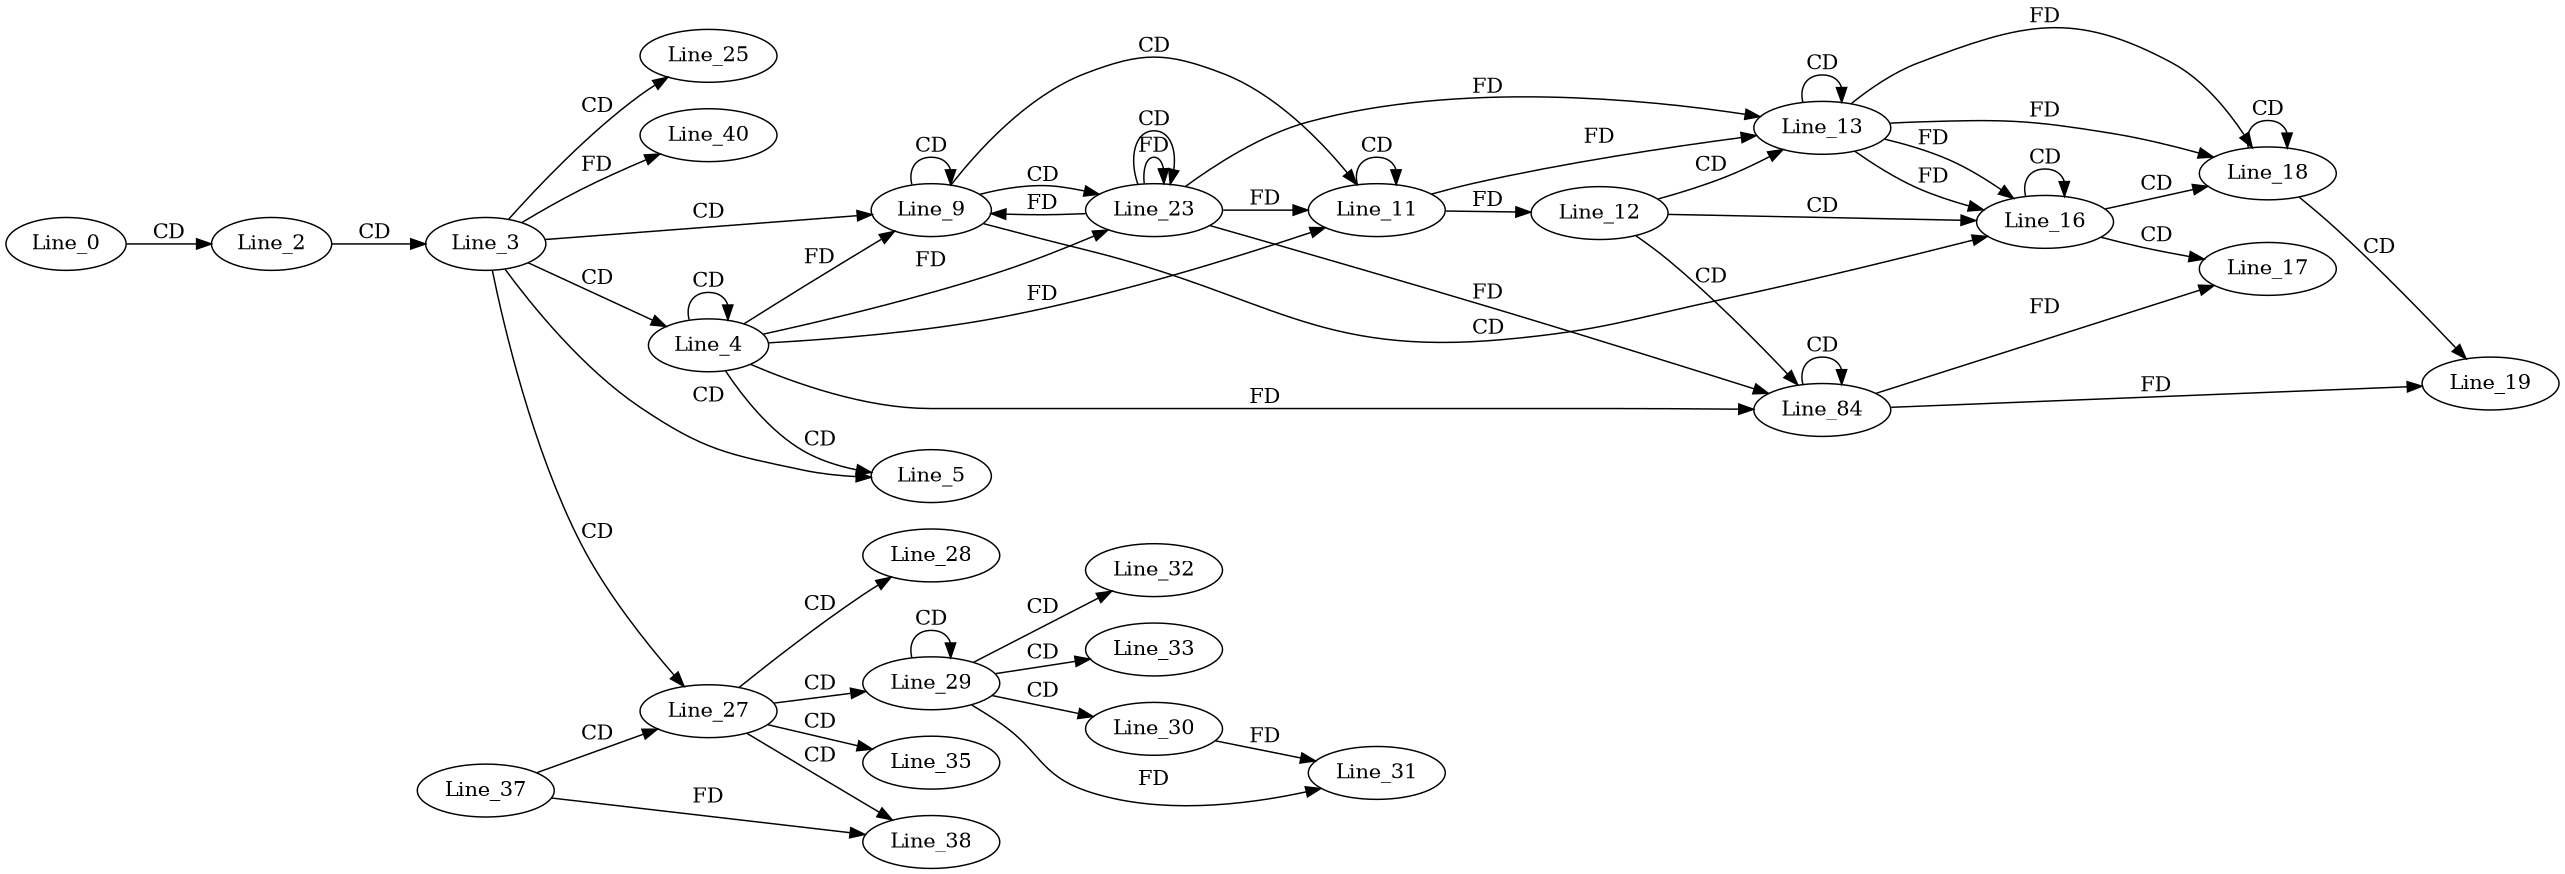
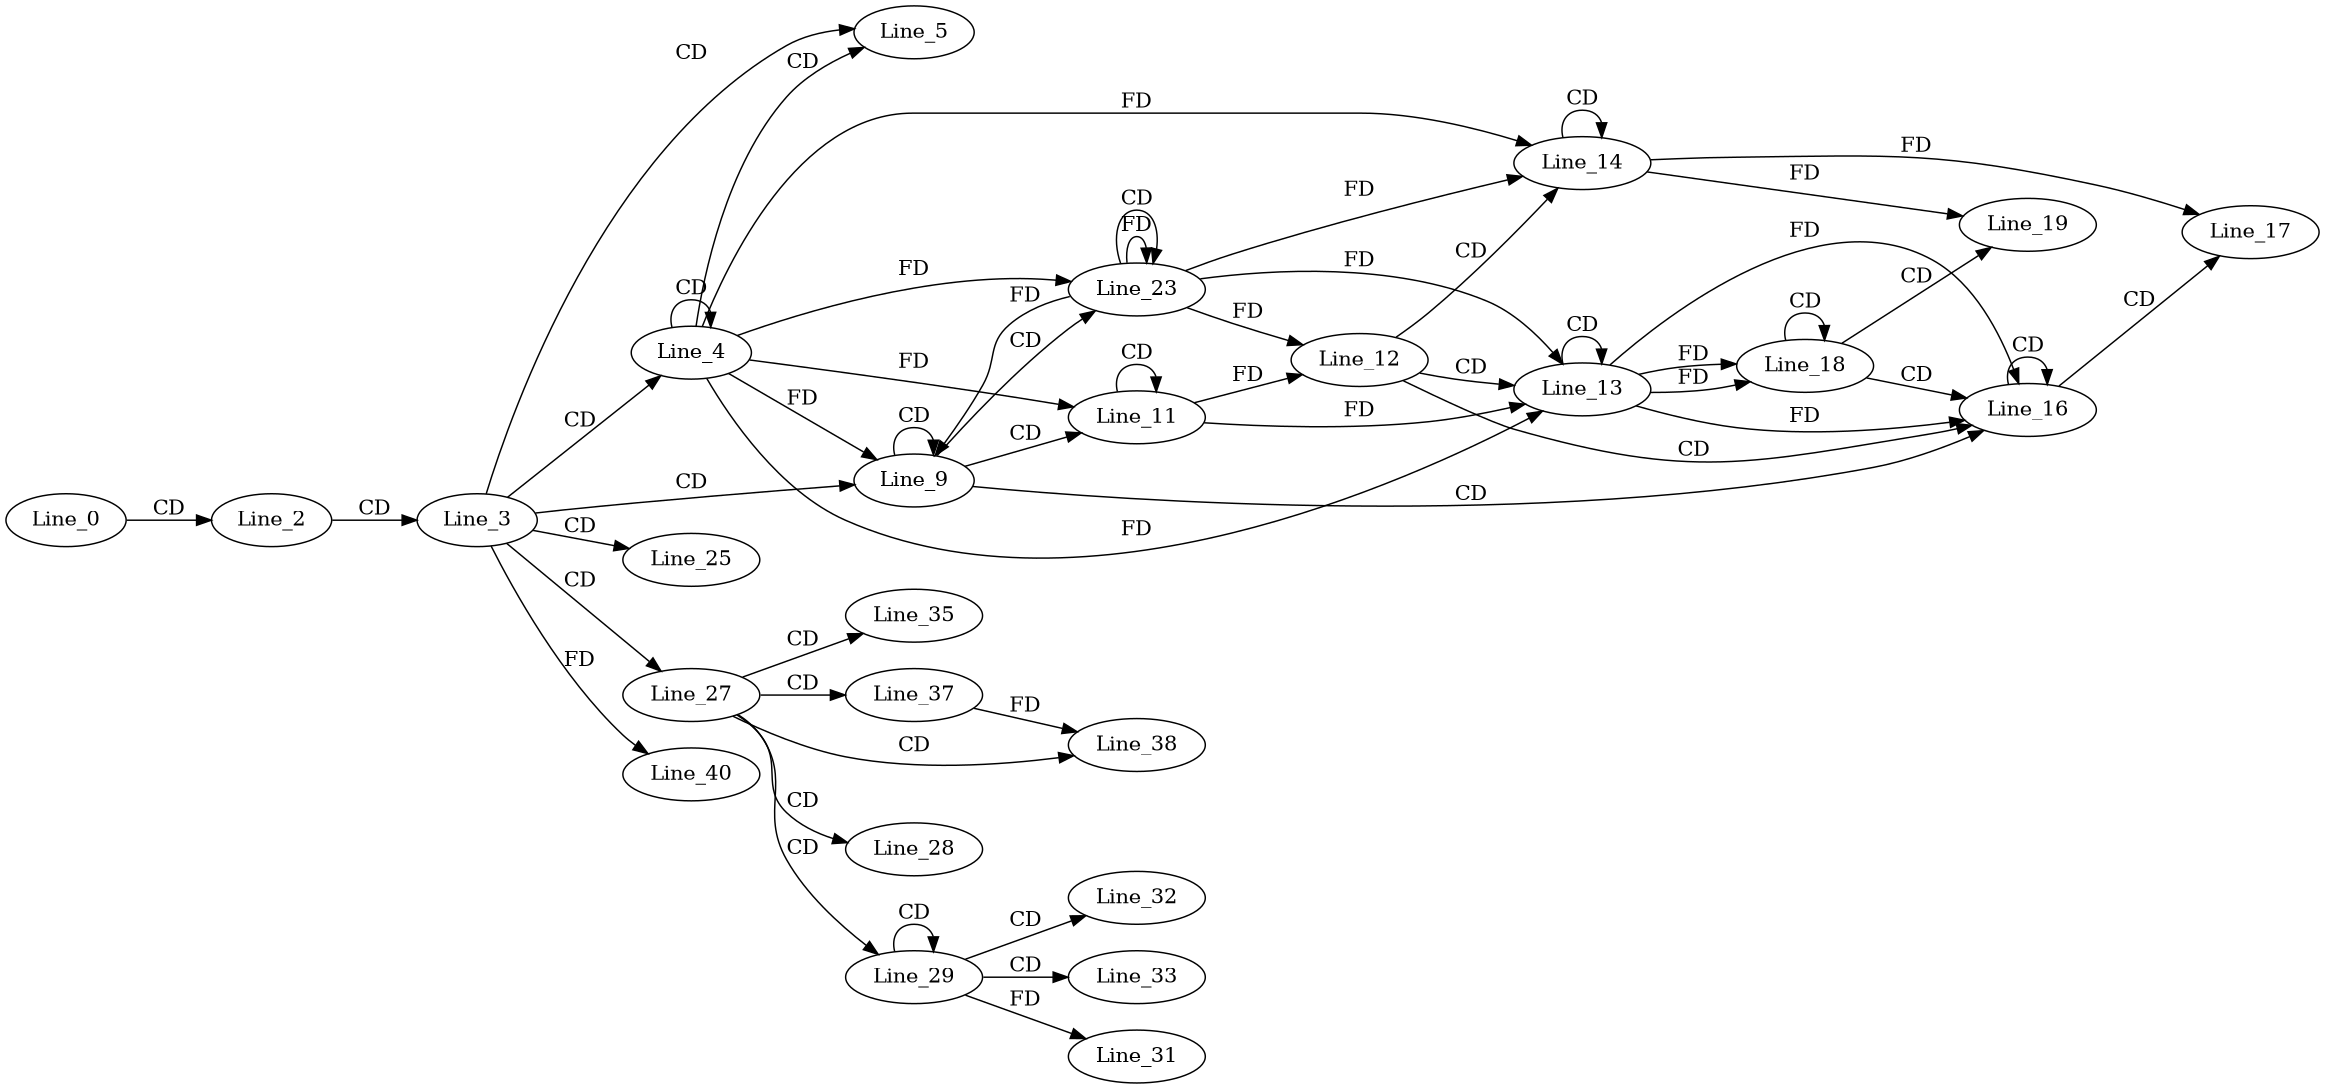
edge "Line_16" -> "Line_18": reversed
edge "Line_23" -> "Line_11": now "Line_23" -> "Line_12"
node "Line_84": label "Line_84" -> "Line_14"
edge "Line_4" -> "Line_13": added, label "FD"
node "Line_30": removed
edge "Line_37" -> "Line_27": reversed
